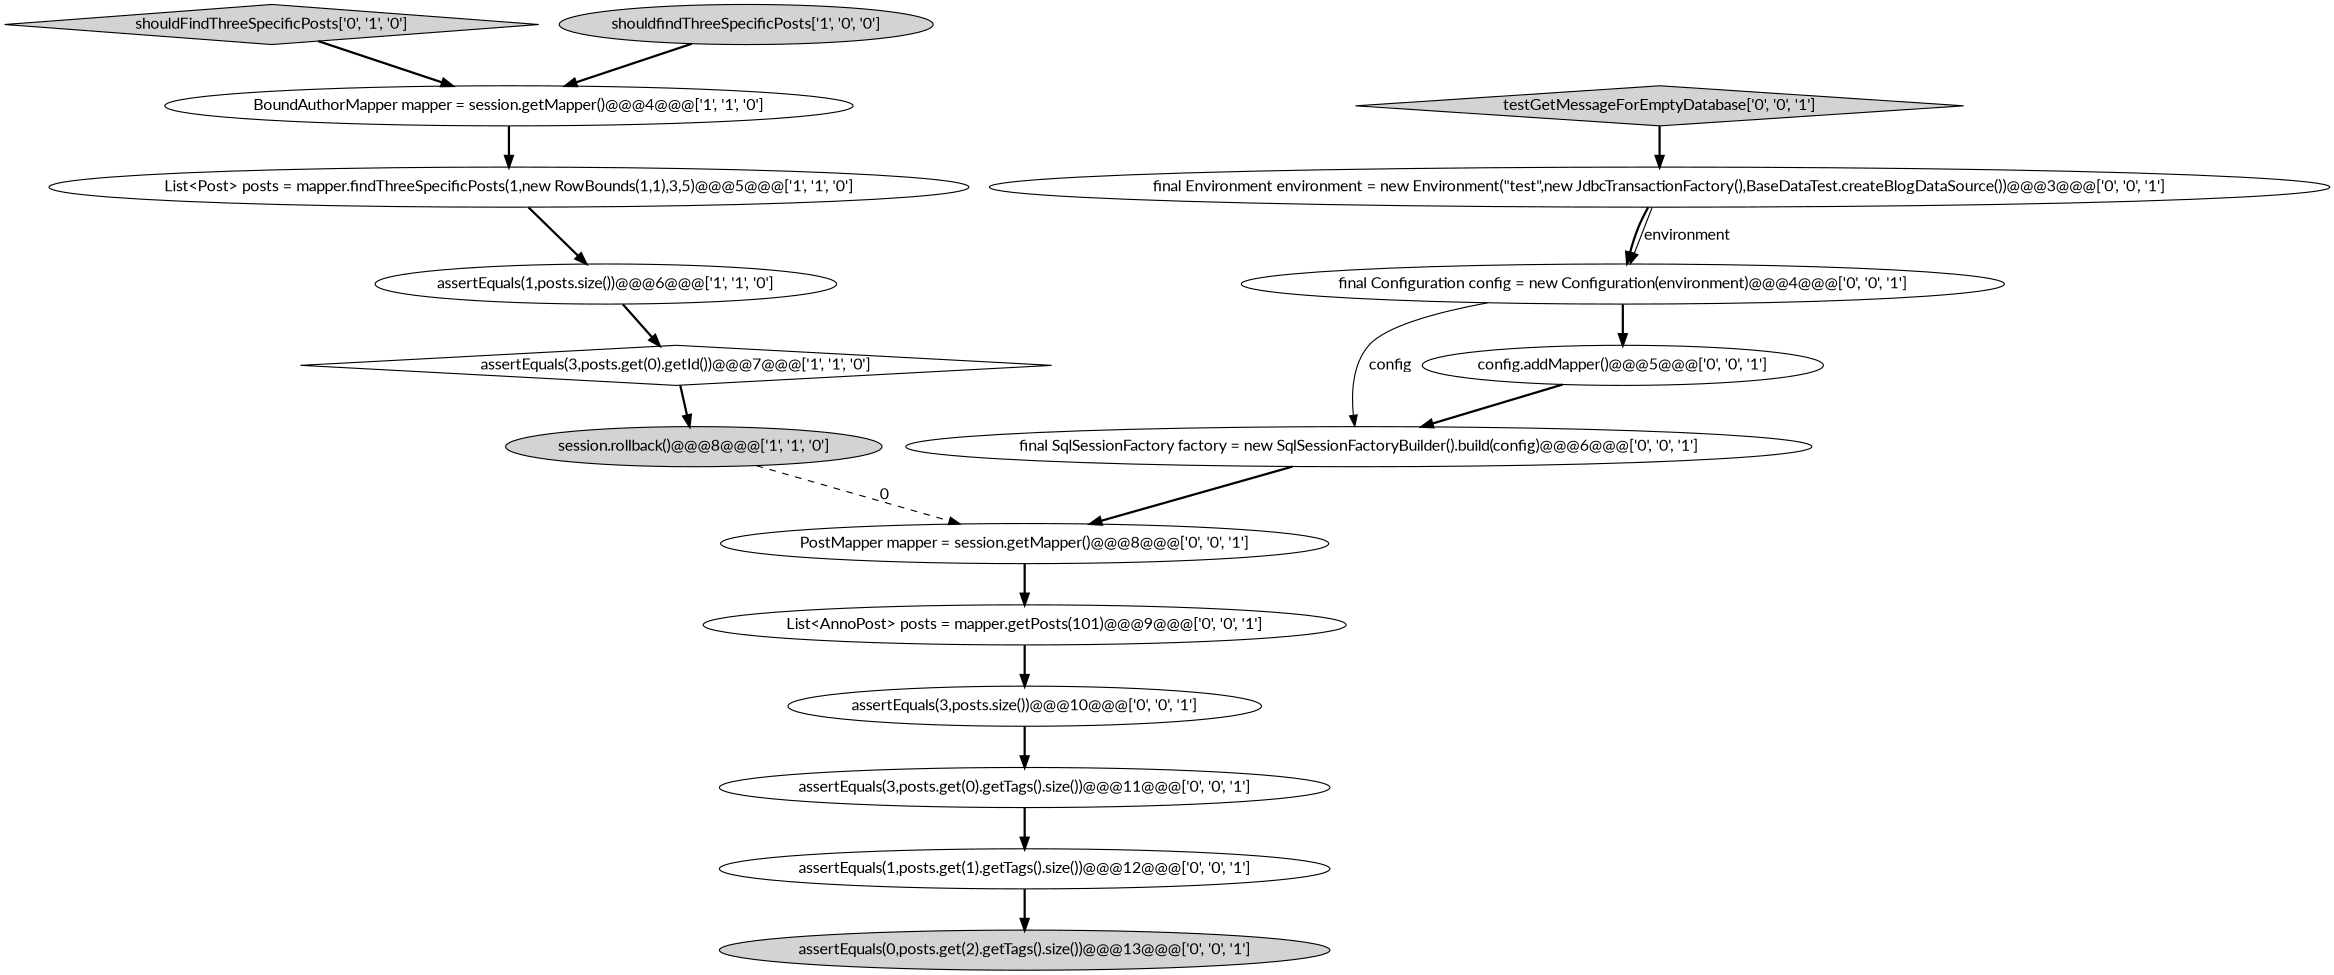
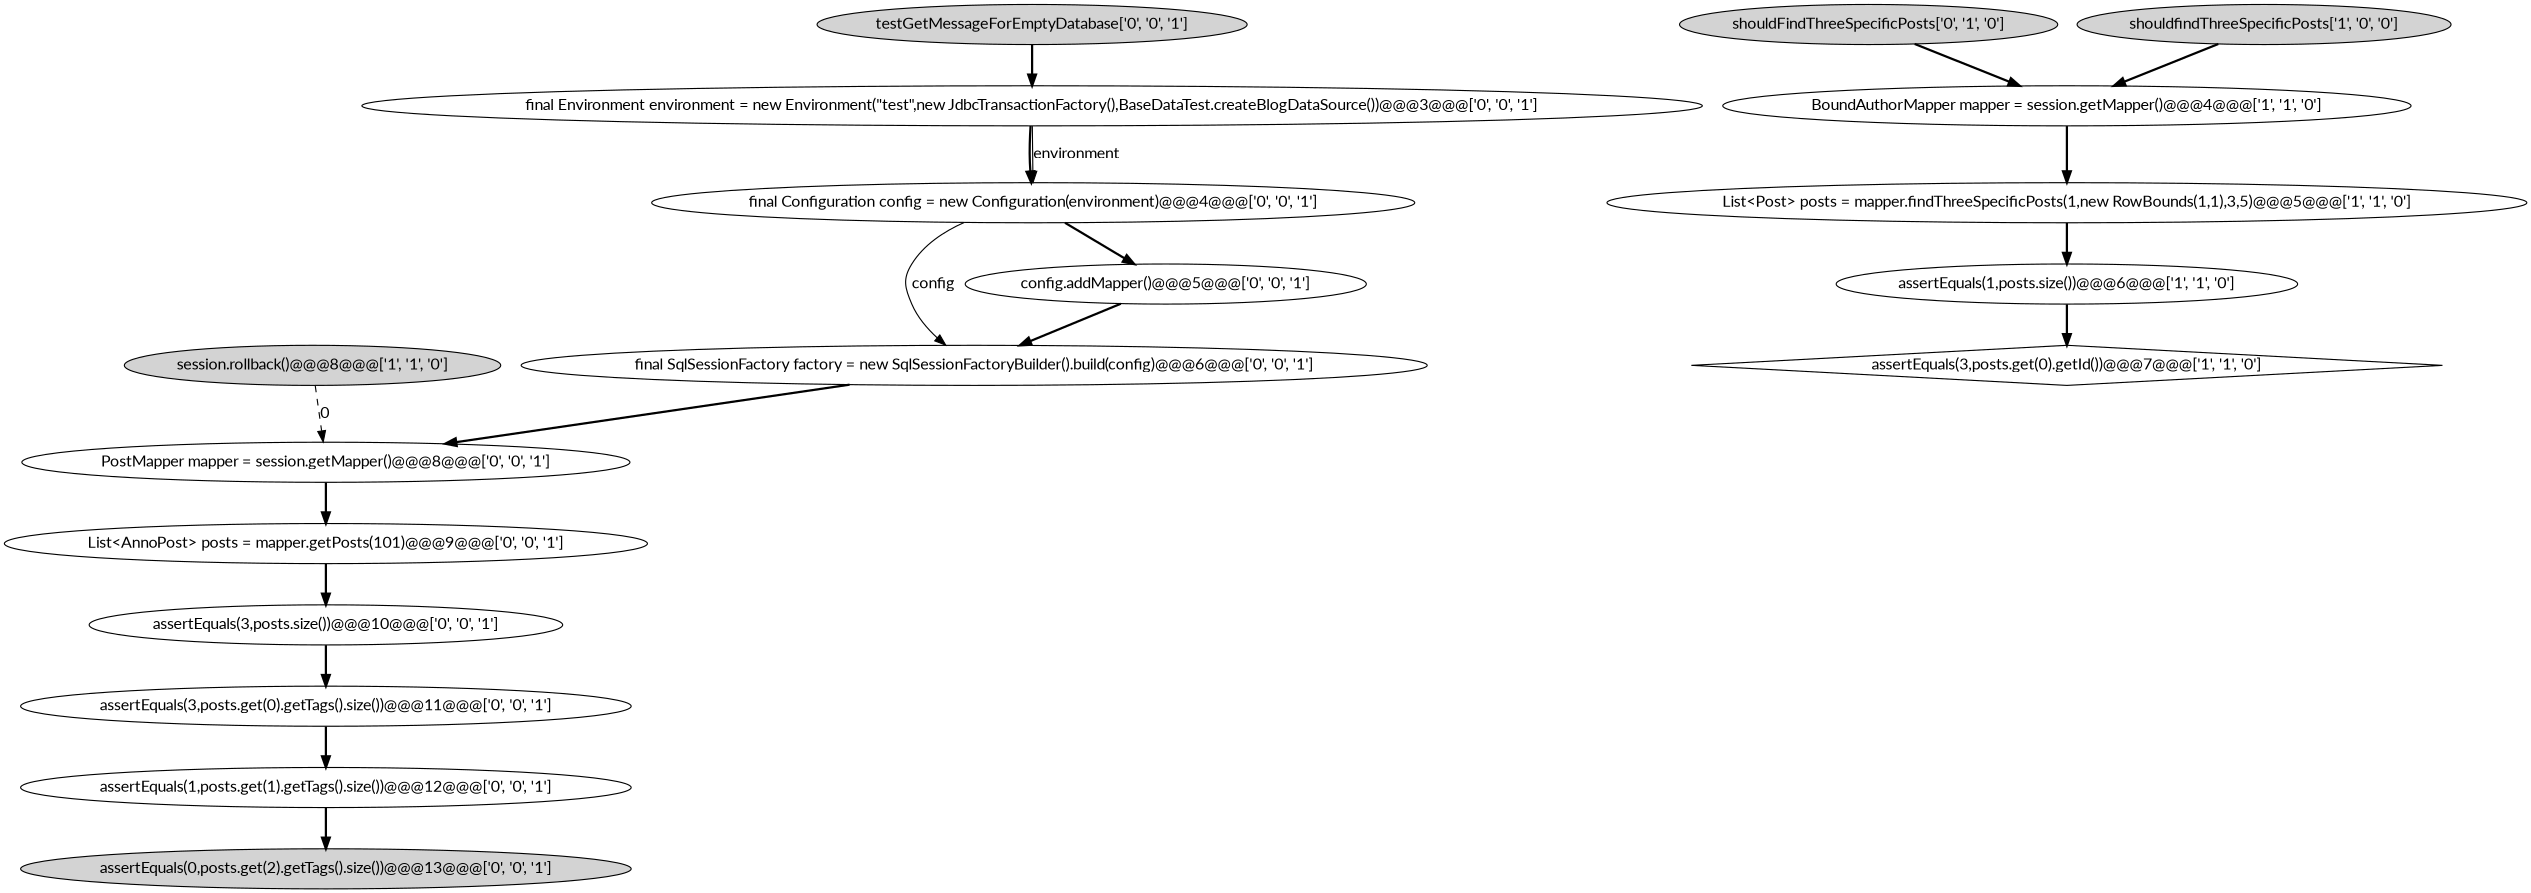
node "shouldFindThreeSpecificPosts['0', '1', '0']": shape diamond -> ellipse
node "testGetMessageForEmptyDatabase['0', '0', '1']": shape diamond -> ellipse
edge "assertEquals(3,posts.get(0).getId())@@@7@@@['1', '1', '0']" -> "session.rollback()@@@8@@@['1', '1', '0']": removed
